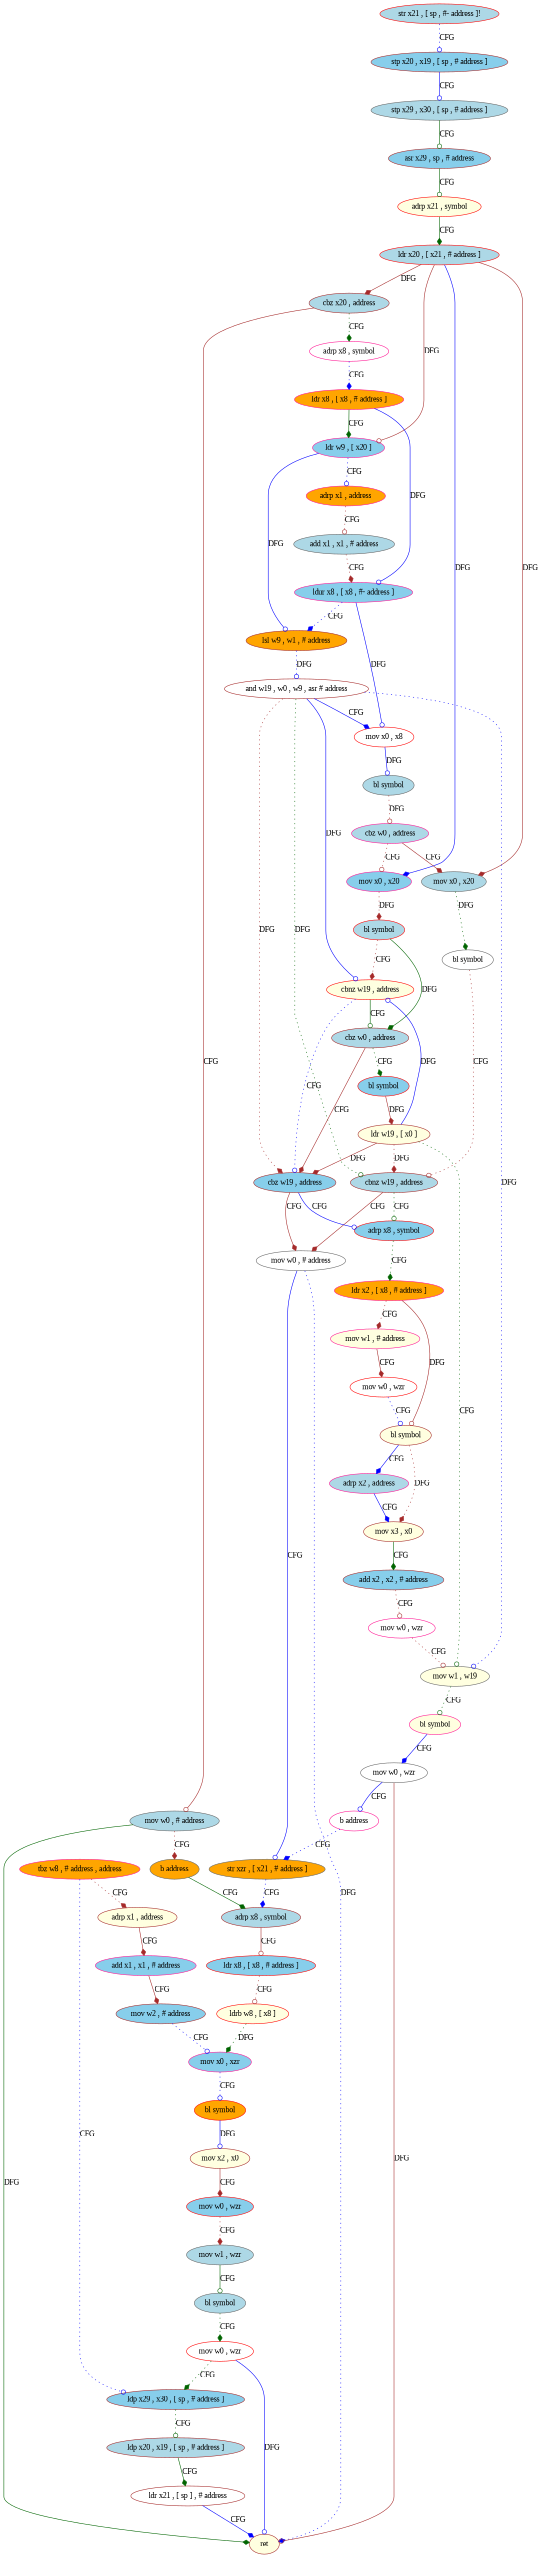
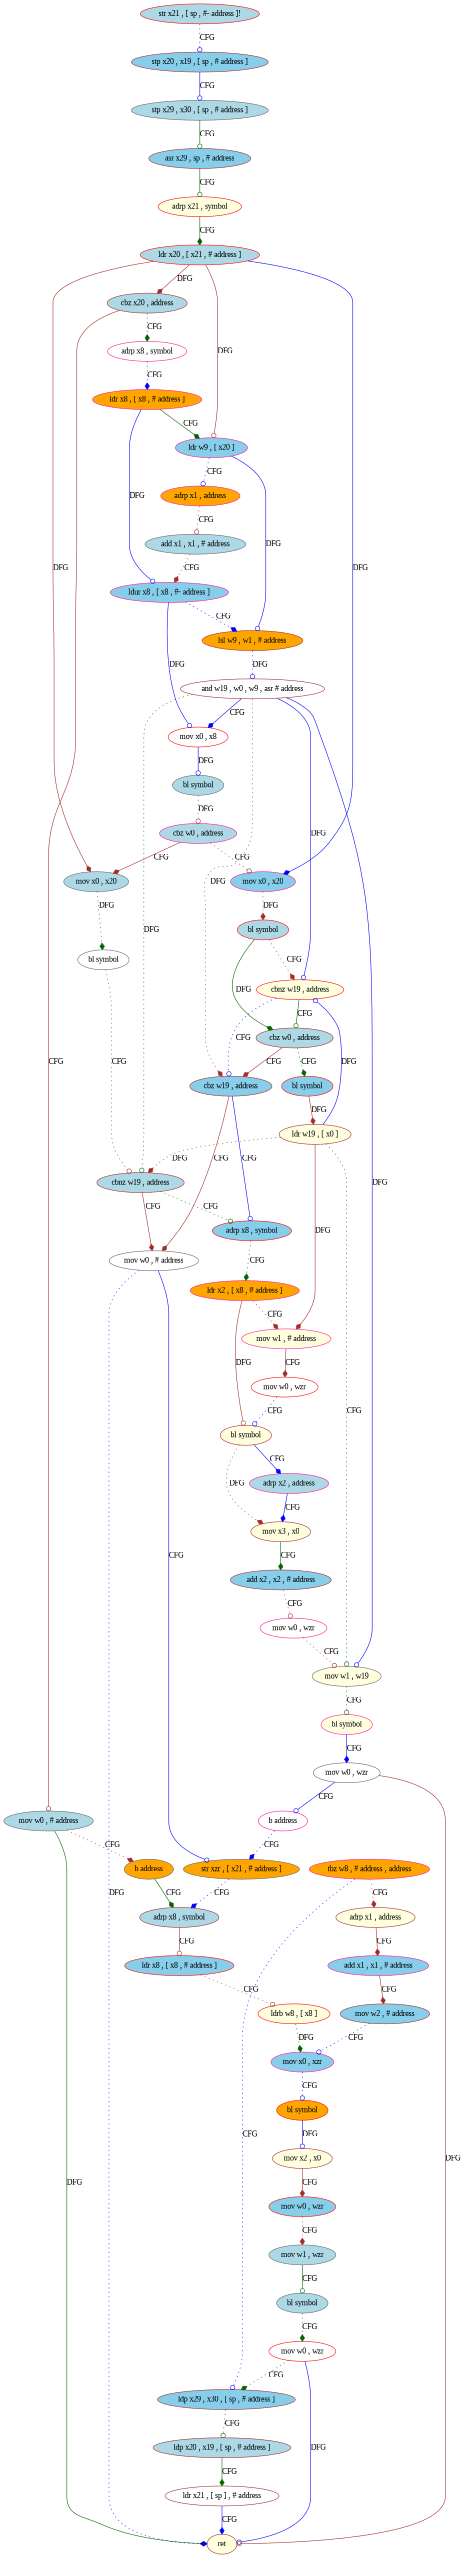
edge "and w19 , w0 , w9 , asr # address" -> "mov w1 , w19": style dotted -> solid
edge "ldr w19 , [ x0 ]" -> "cbz w19 , address": now "ldr w19 , [ x0 ]" -> "mov w1 , # address"
